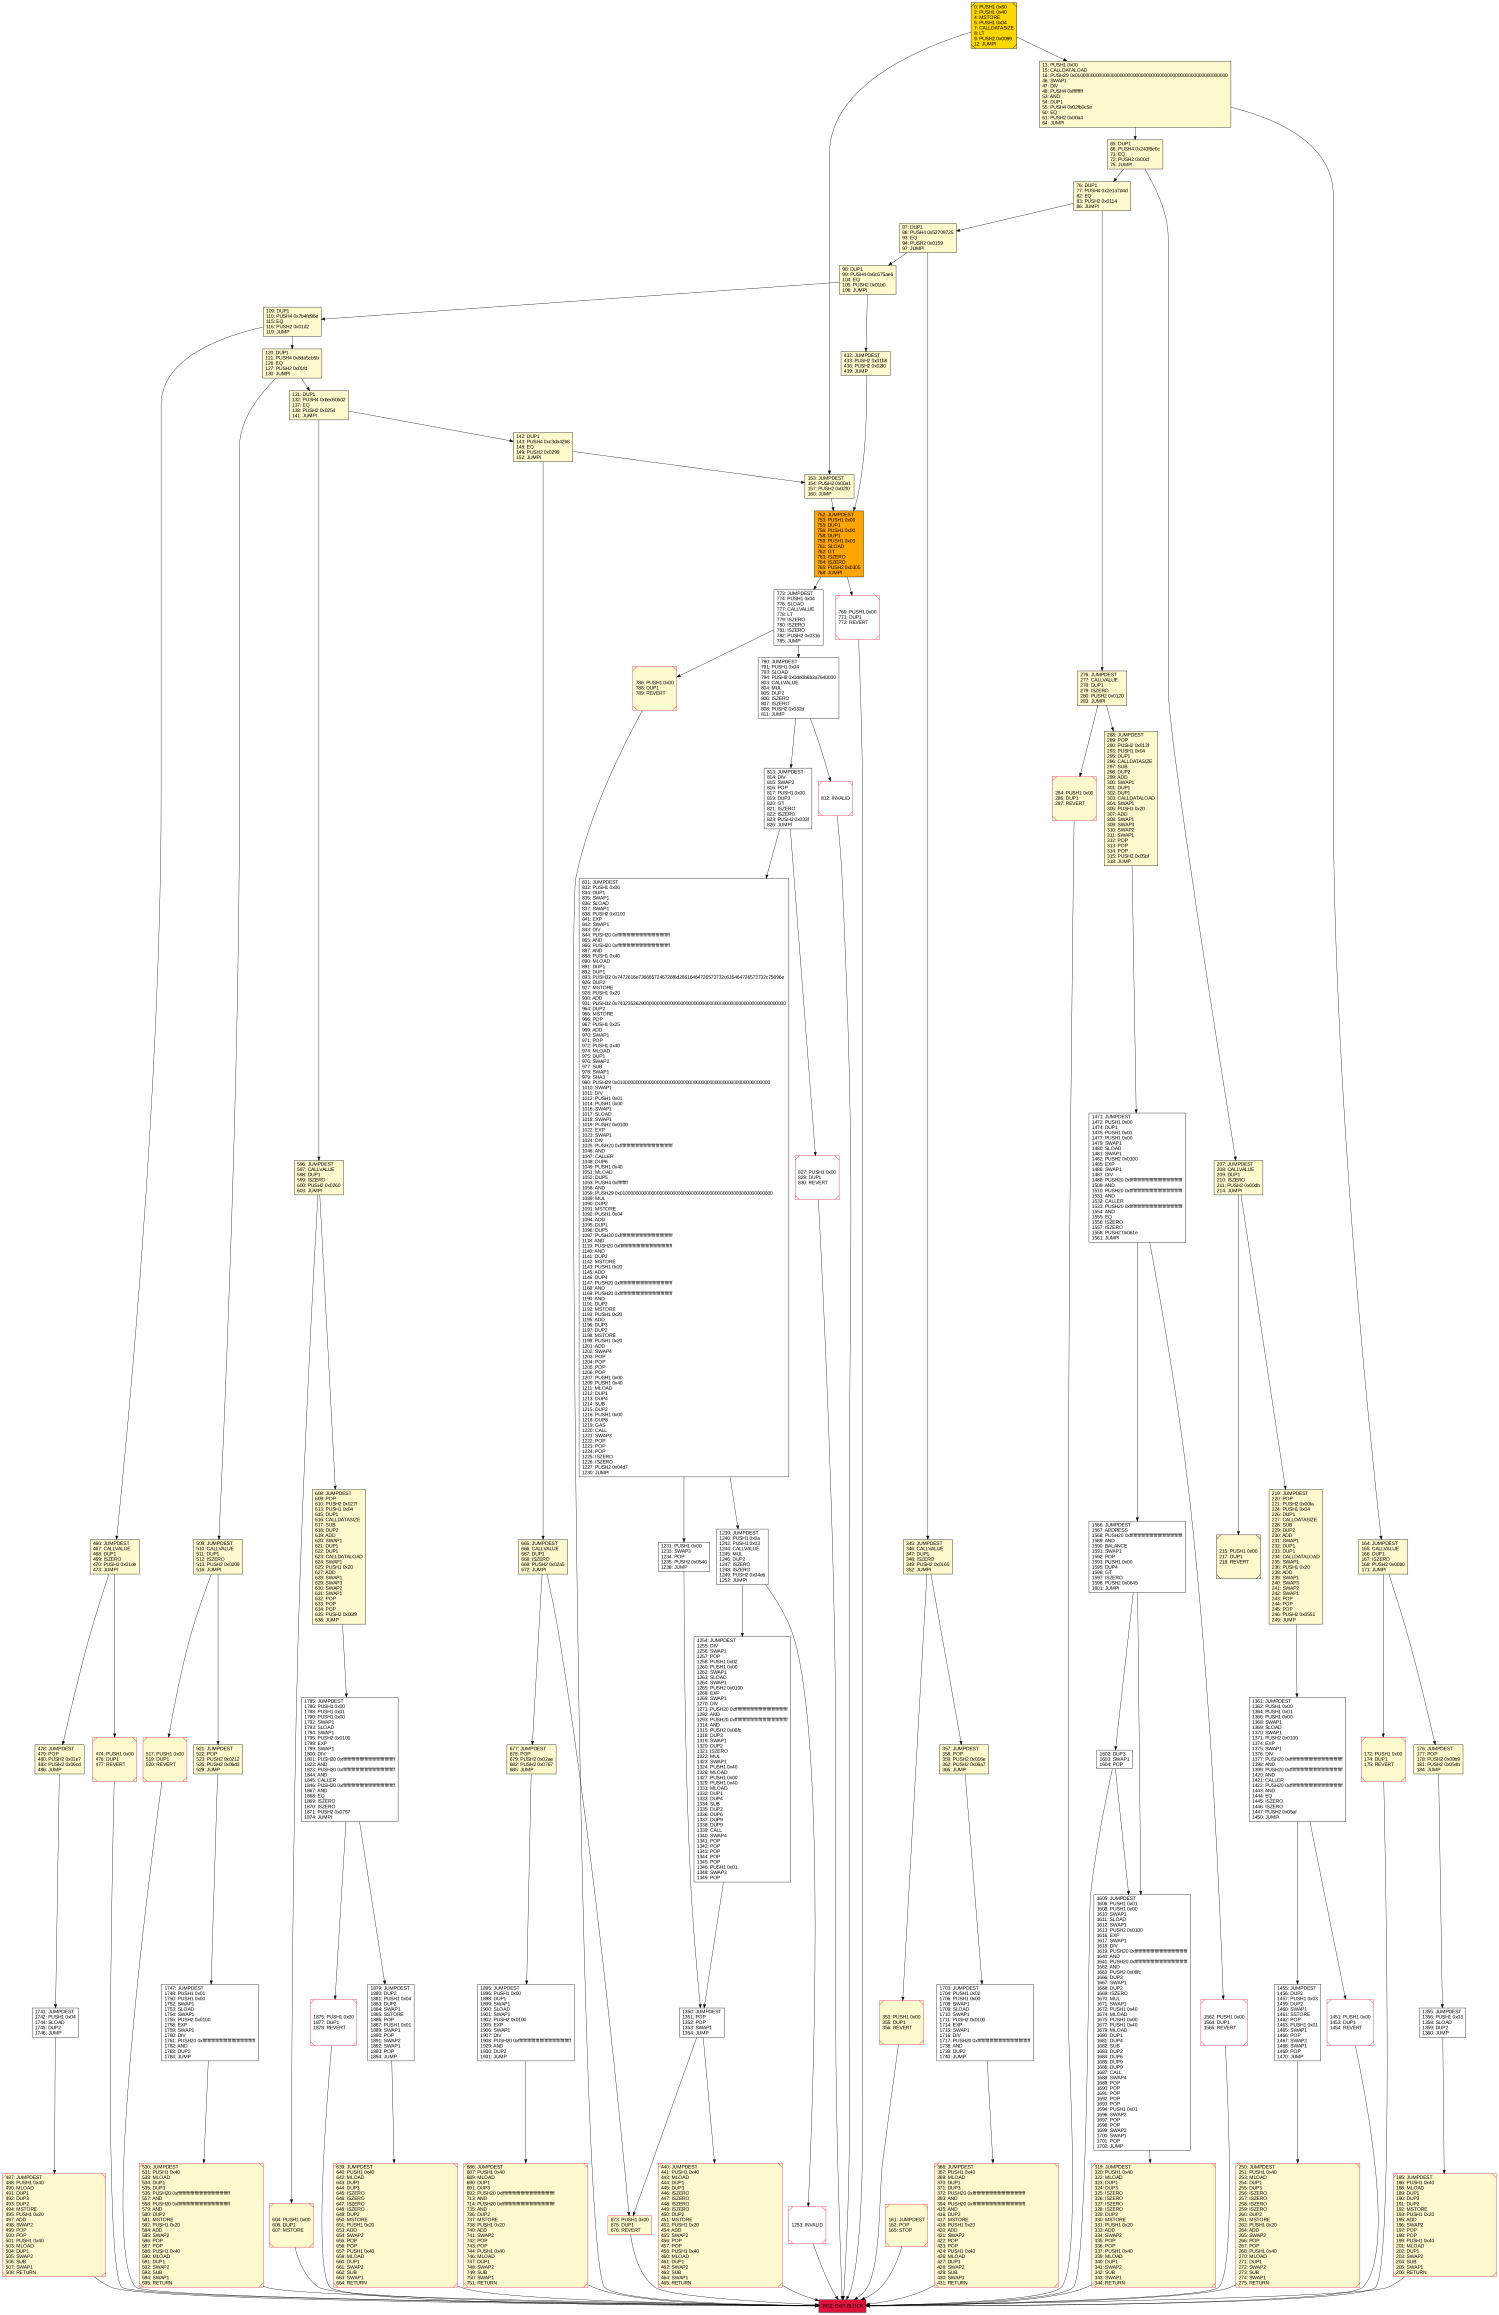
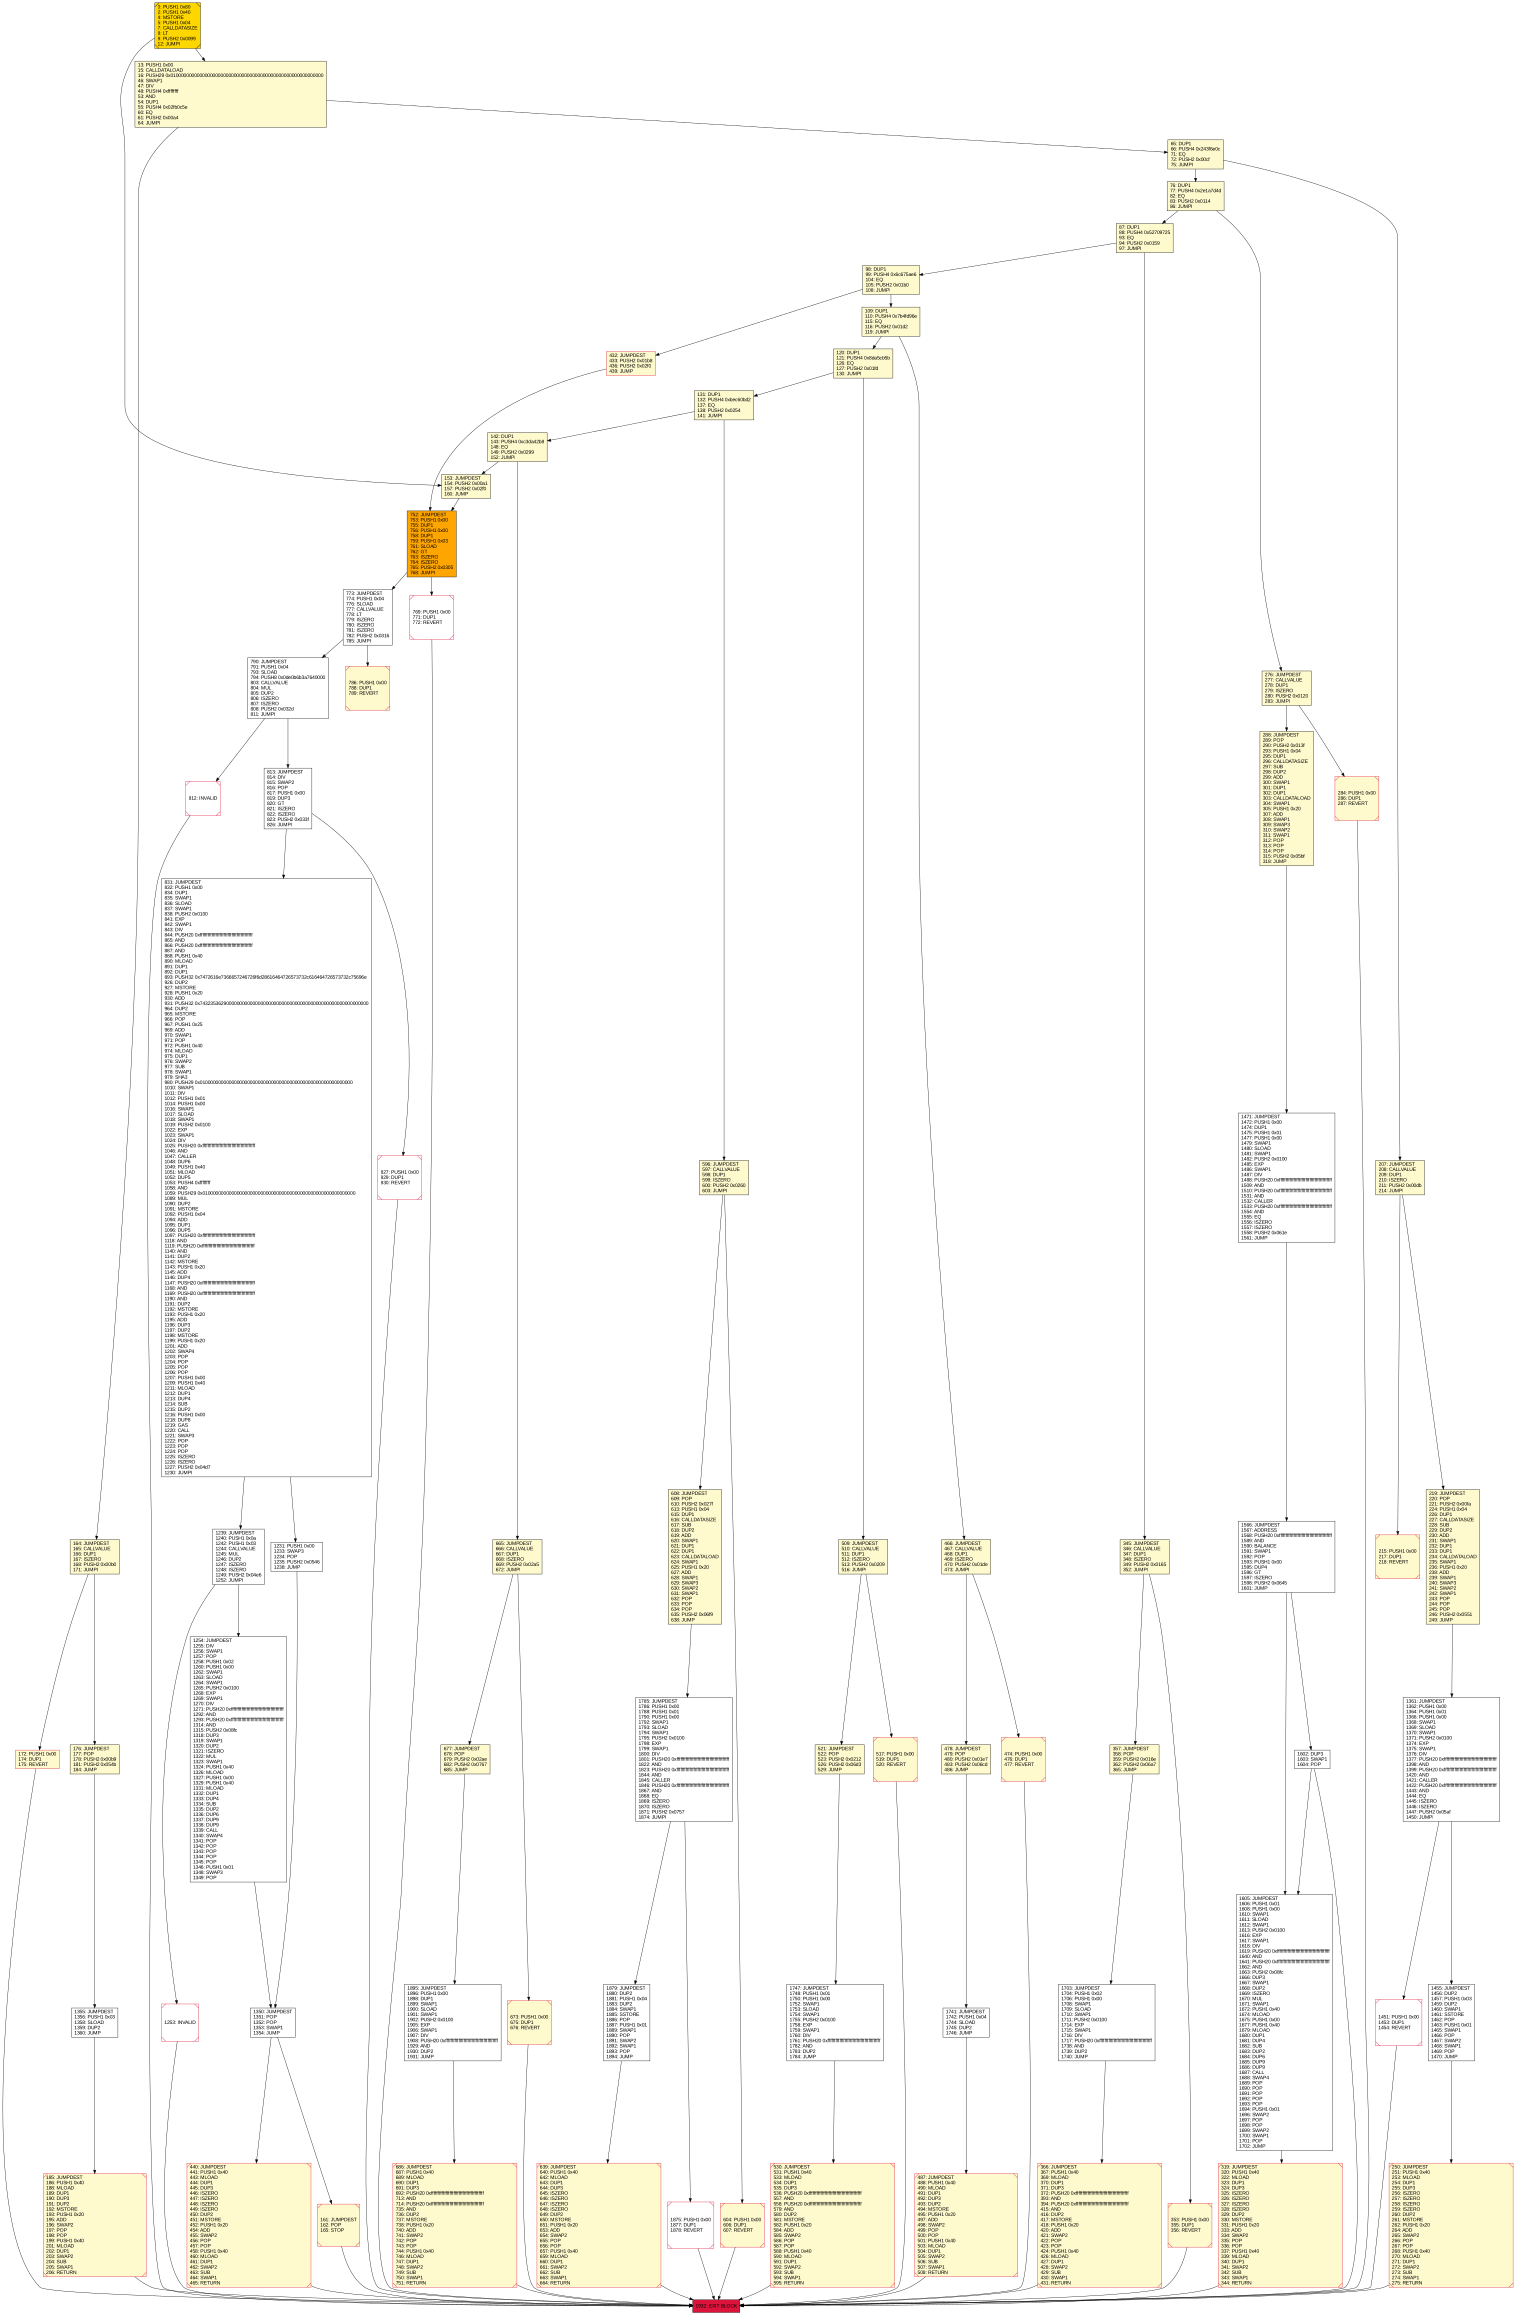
node "432: JUMPDEST 433: PUSH2 0x01b8 436: PUSH2 0x02f0 439: JUMP": color black -> crimson
node "215: PUSH1 0x00 217: DUP1 218: REVERT": color black -> crimson
edge "786: PUSH1 0x00 788: DUP1 789: REVERT" -> "1932: EXIT BLOCK": removed
node "172: PUSH1 0x00 174: DUP1 175: REVERT": shape Msquare -> box
node "1562: PUSH1 0x00 1564: DUP1 1565: REVERT": removed
edge "1350: JUMPDEST 1351: POP 1352: POP 1353: SWAP1 1354: JUMP" -> "673: PUSH1 0x00 675: DUP1 676: REVERT": now "1350: JUMPDEST 1351: POP 1352: POP 1353: SWAP1 1354: JUMP" -> "161: JUMPDEST 162: POP 165: STOP"
node "604: PUSH1 0x00 606: DUP1 607: MSTORE": label "604: PUSH1 0x00 606: DUP1 607: MSTORE" -> "604: PUSH1 0x00 606: DUP1 607: REVERT"
node "673: PUSH1 0x00 675: DUP1 676: REVERT": shape box -> Msquare
